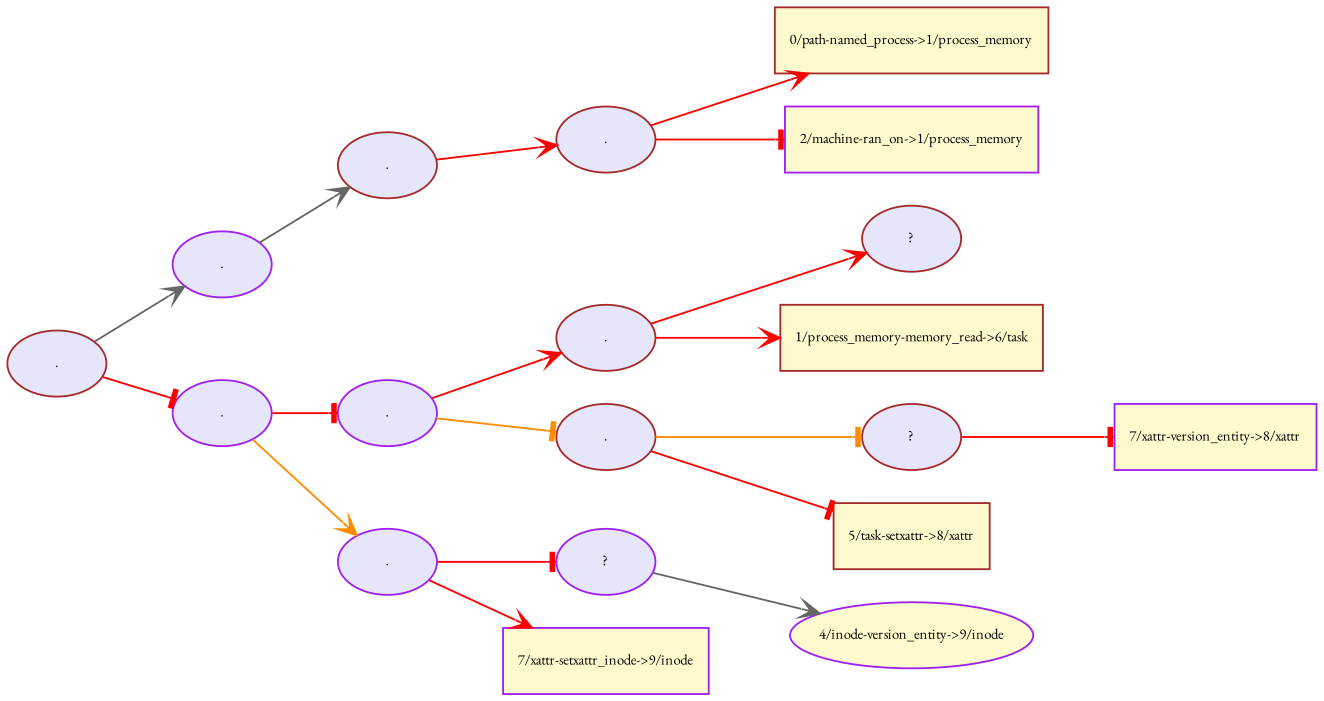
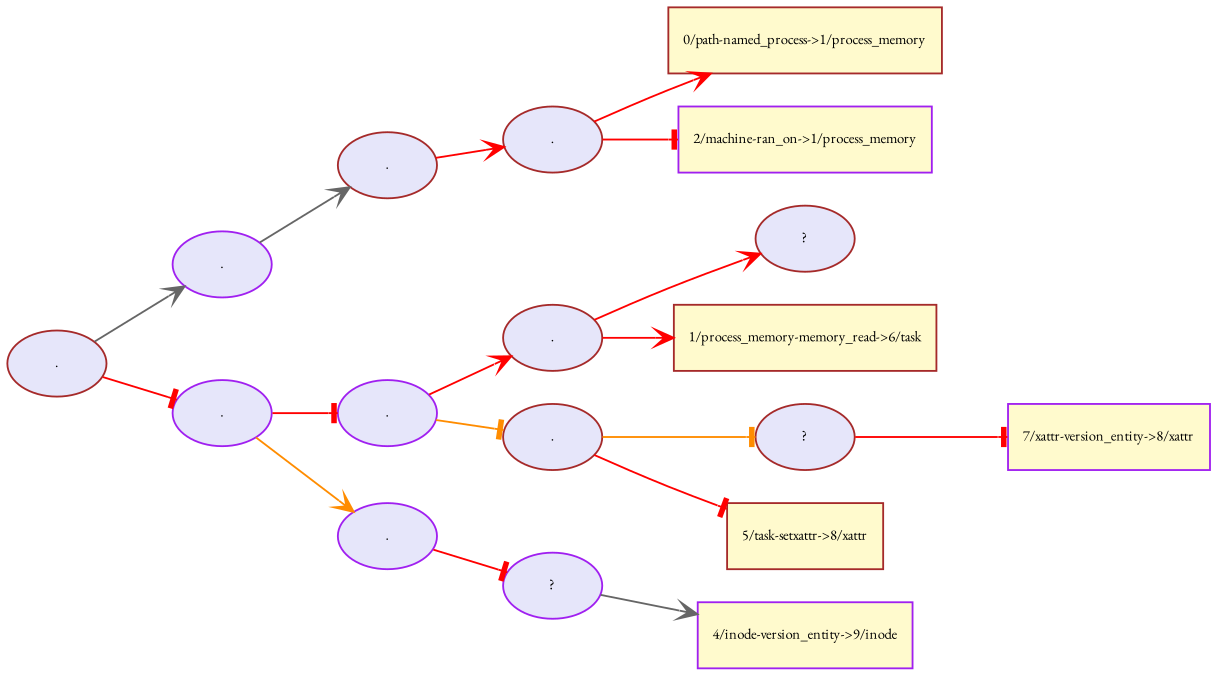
node "4/inode-version_entity->9/inode": shape ellipse -> box
node "7/xattr-setxattr_inode->9/inode": removed
